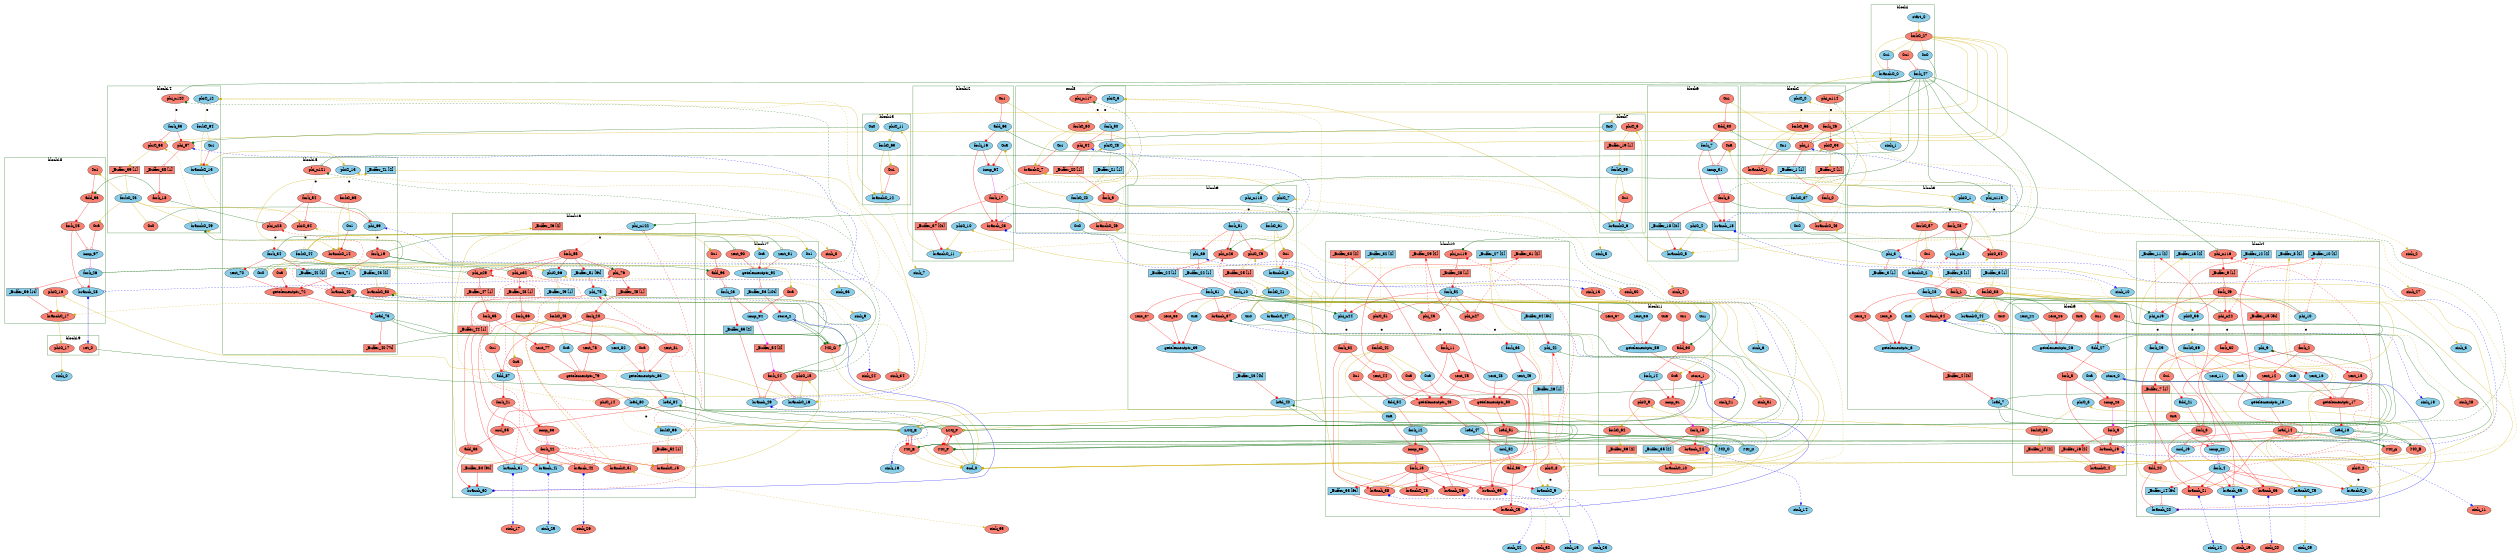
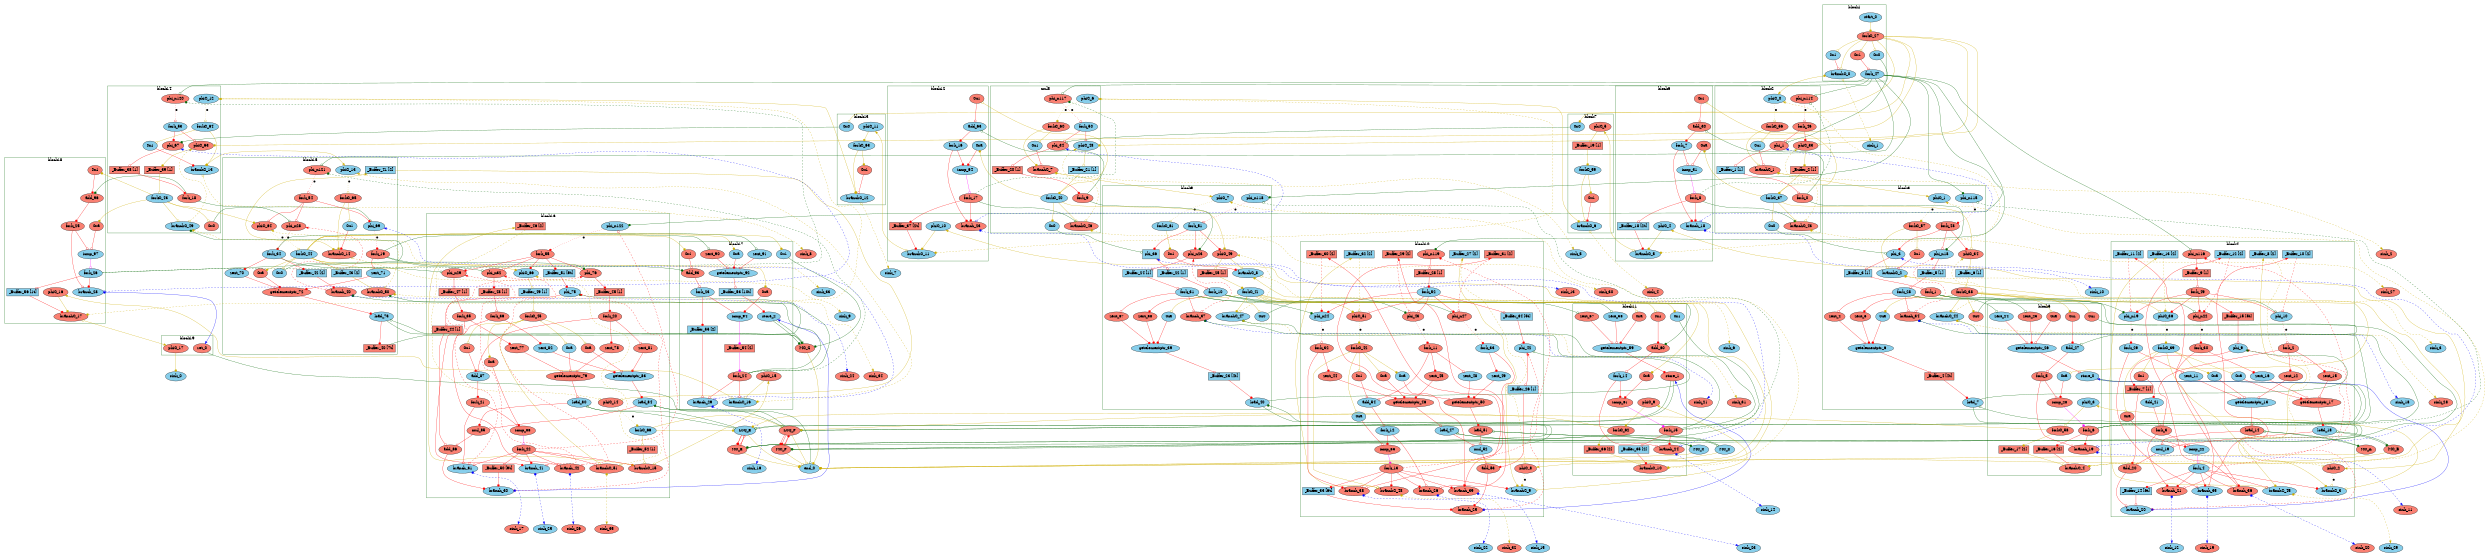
node "branch_18": shape box -> ellipse
edge "forkC_61" -> "branchC_8": now "phiC_49" -> "branchC_8"
